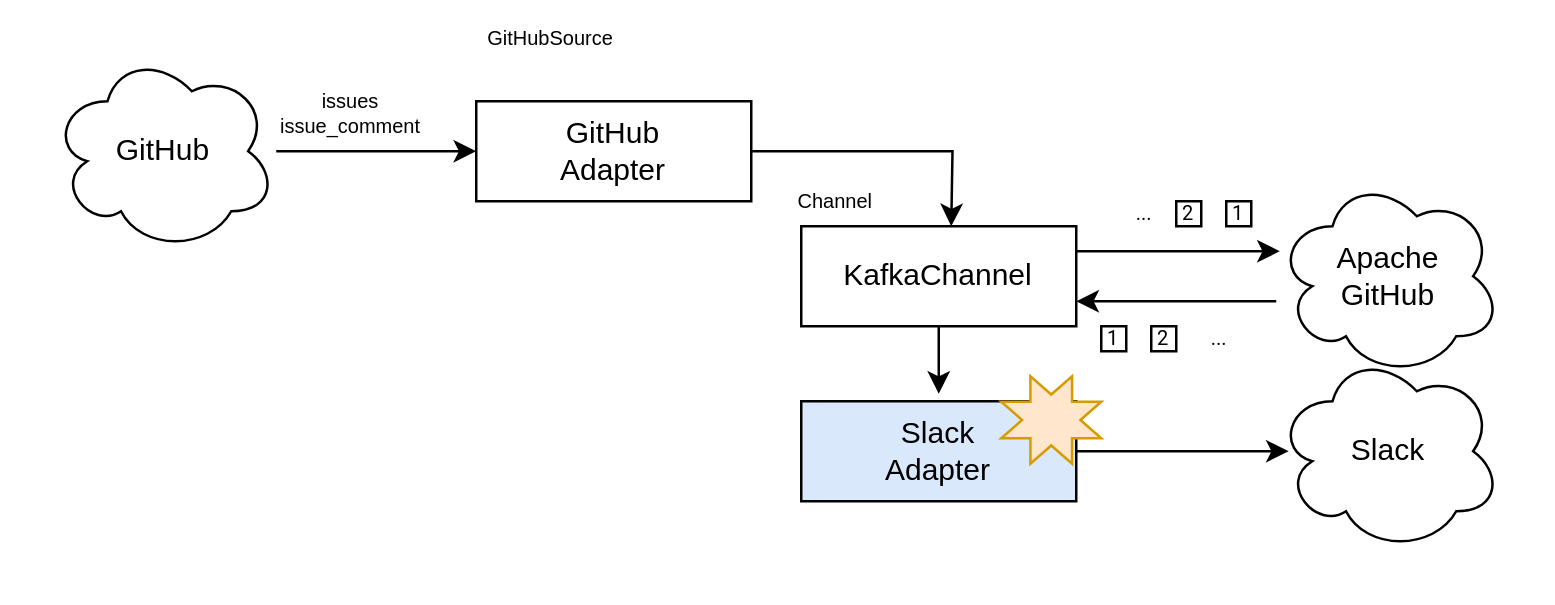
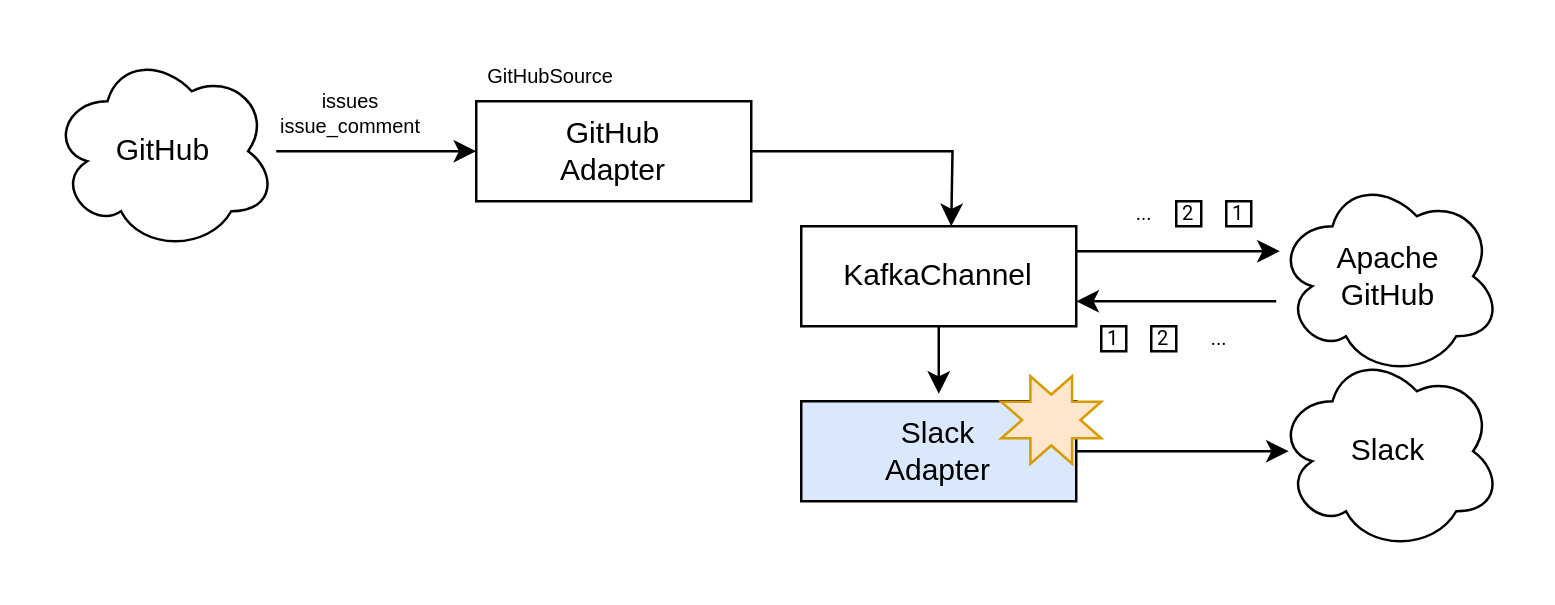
node "GitHubSource": moved (551, 39) -> (551, 76)
node "Channel": removed
